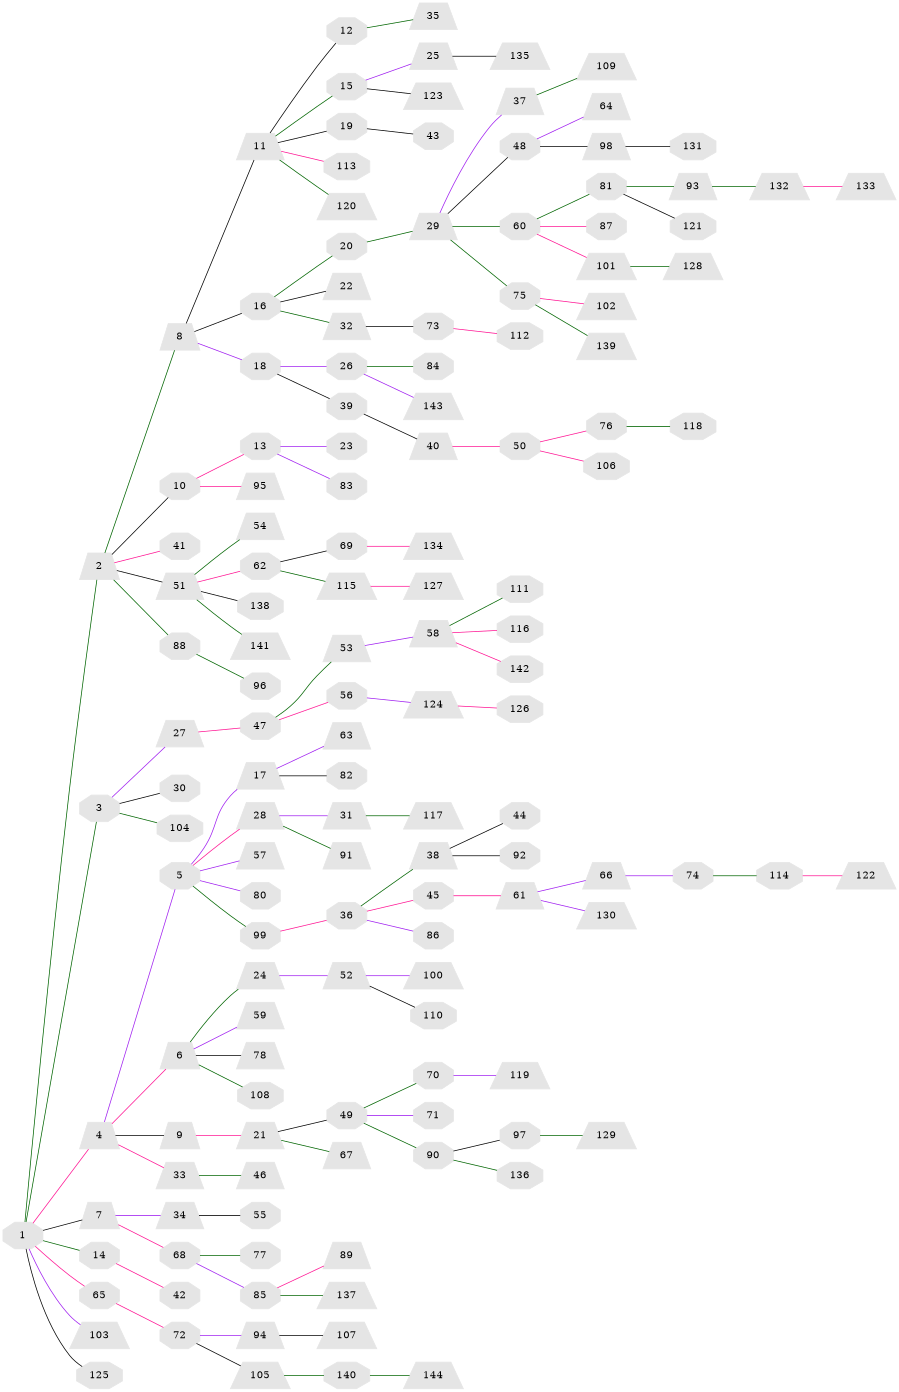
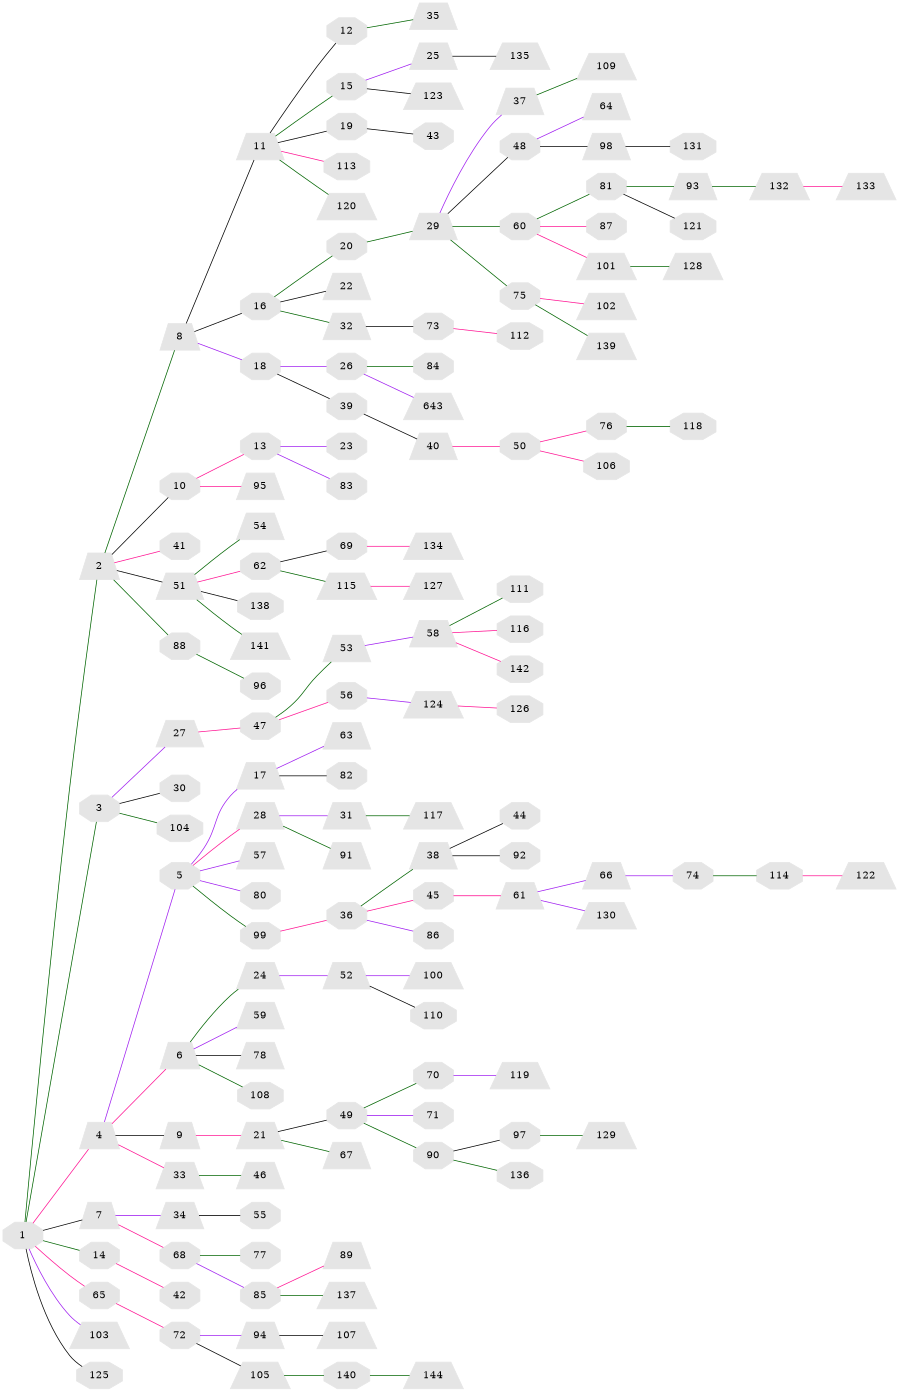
node "143": label "143" -> "643"
